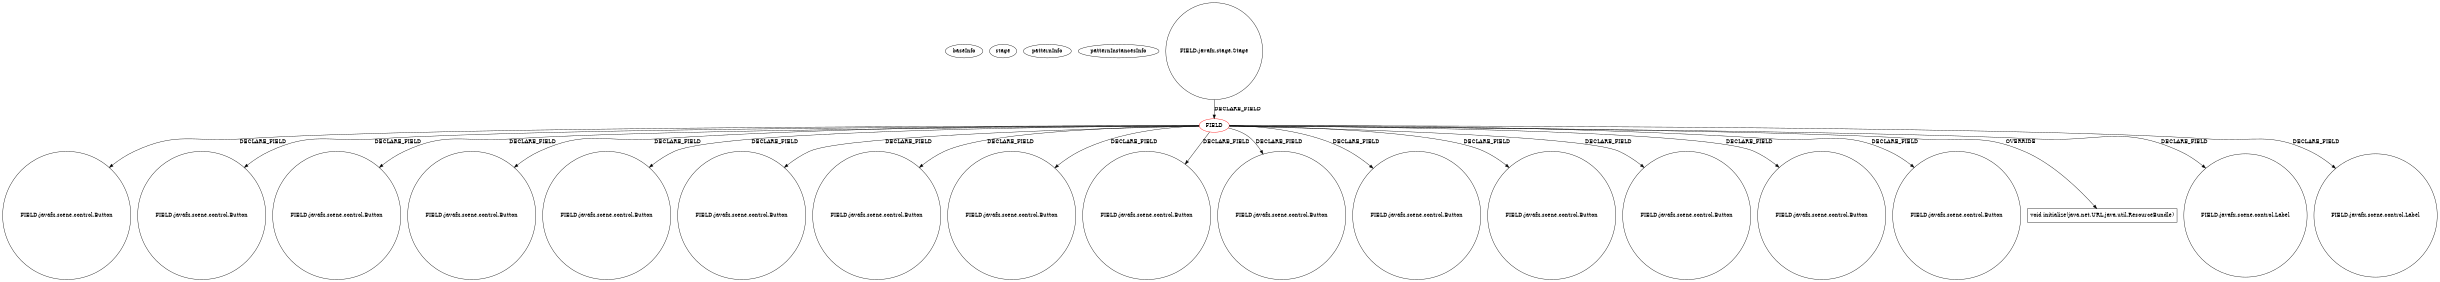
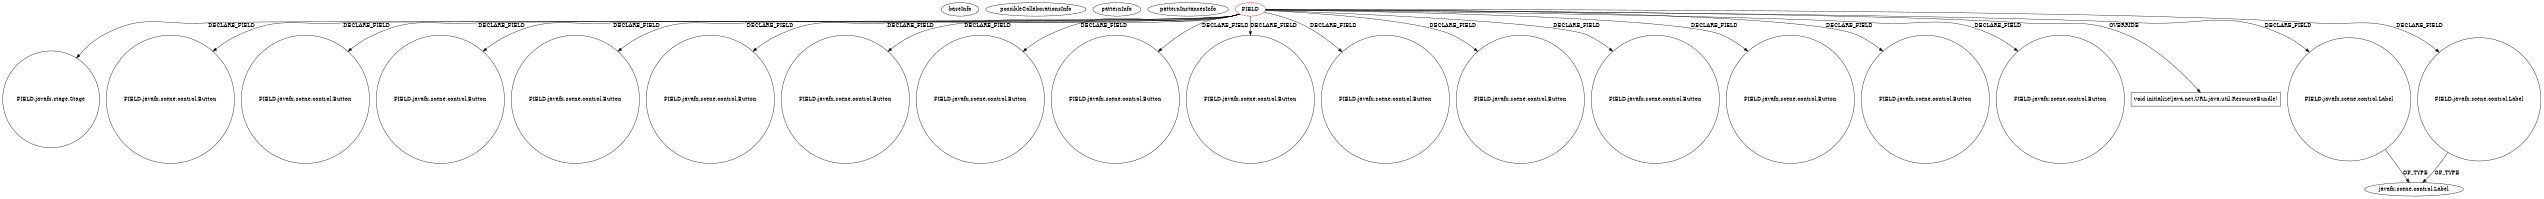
node "stage": label "stage" -> "possibleCollaborationsInfo"
edge "FIELD:javafx.stage.Stage" -> "FIELD": reversed
node "javafx.scene.control.Label": added
